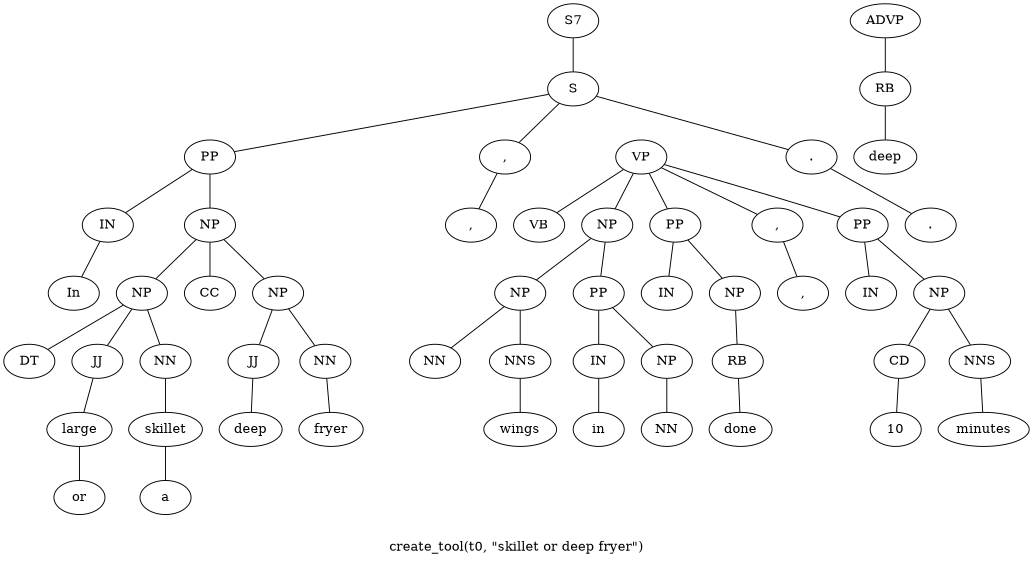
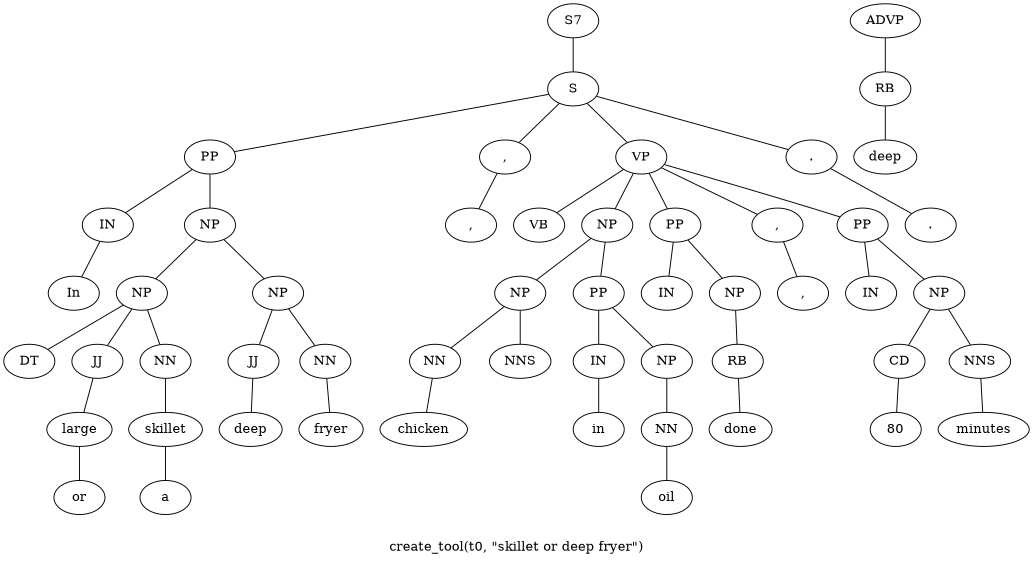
edge "S" -- "VP": added
node "CC": removed
node "chicken": added
node "wings": removed
node "10": label "10" -> "80"
node "oil": added
